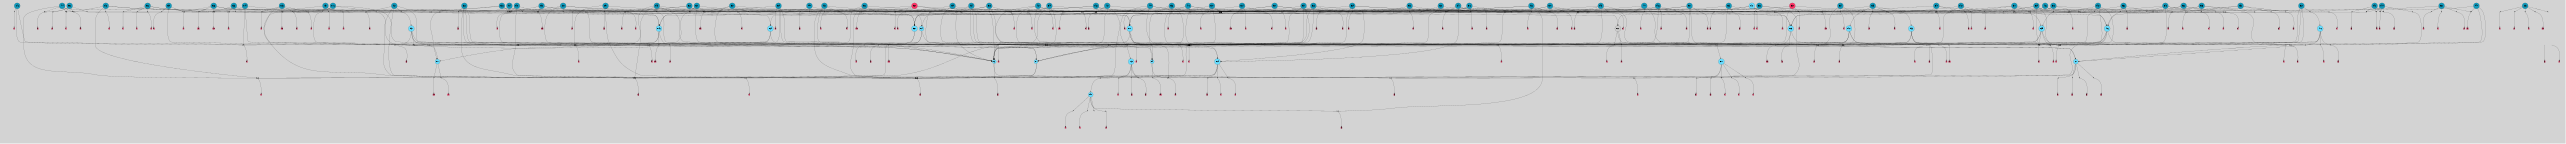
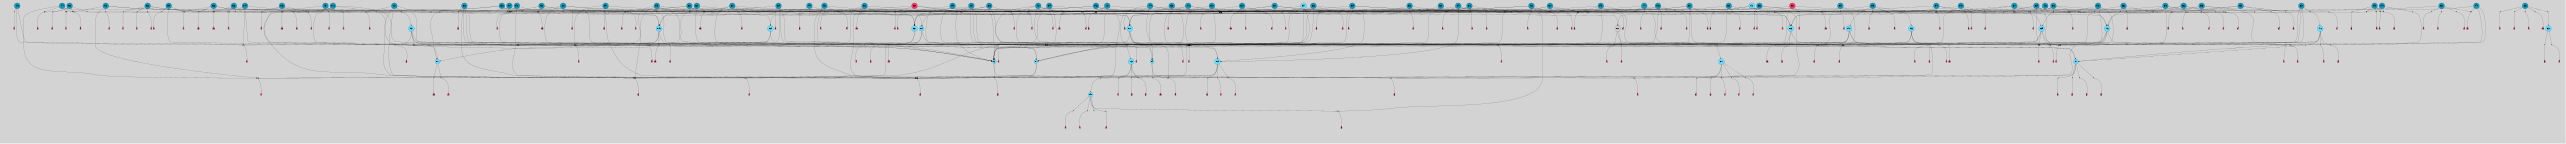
node "T547": fillcolor #1199bb -> #66ddff
node "T552": added
